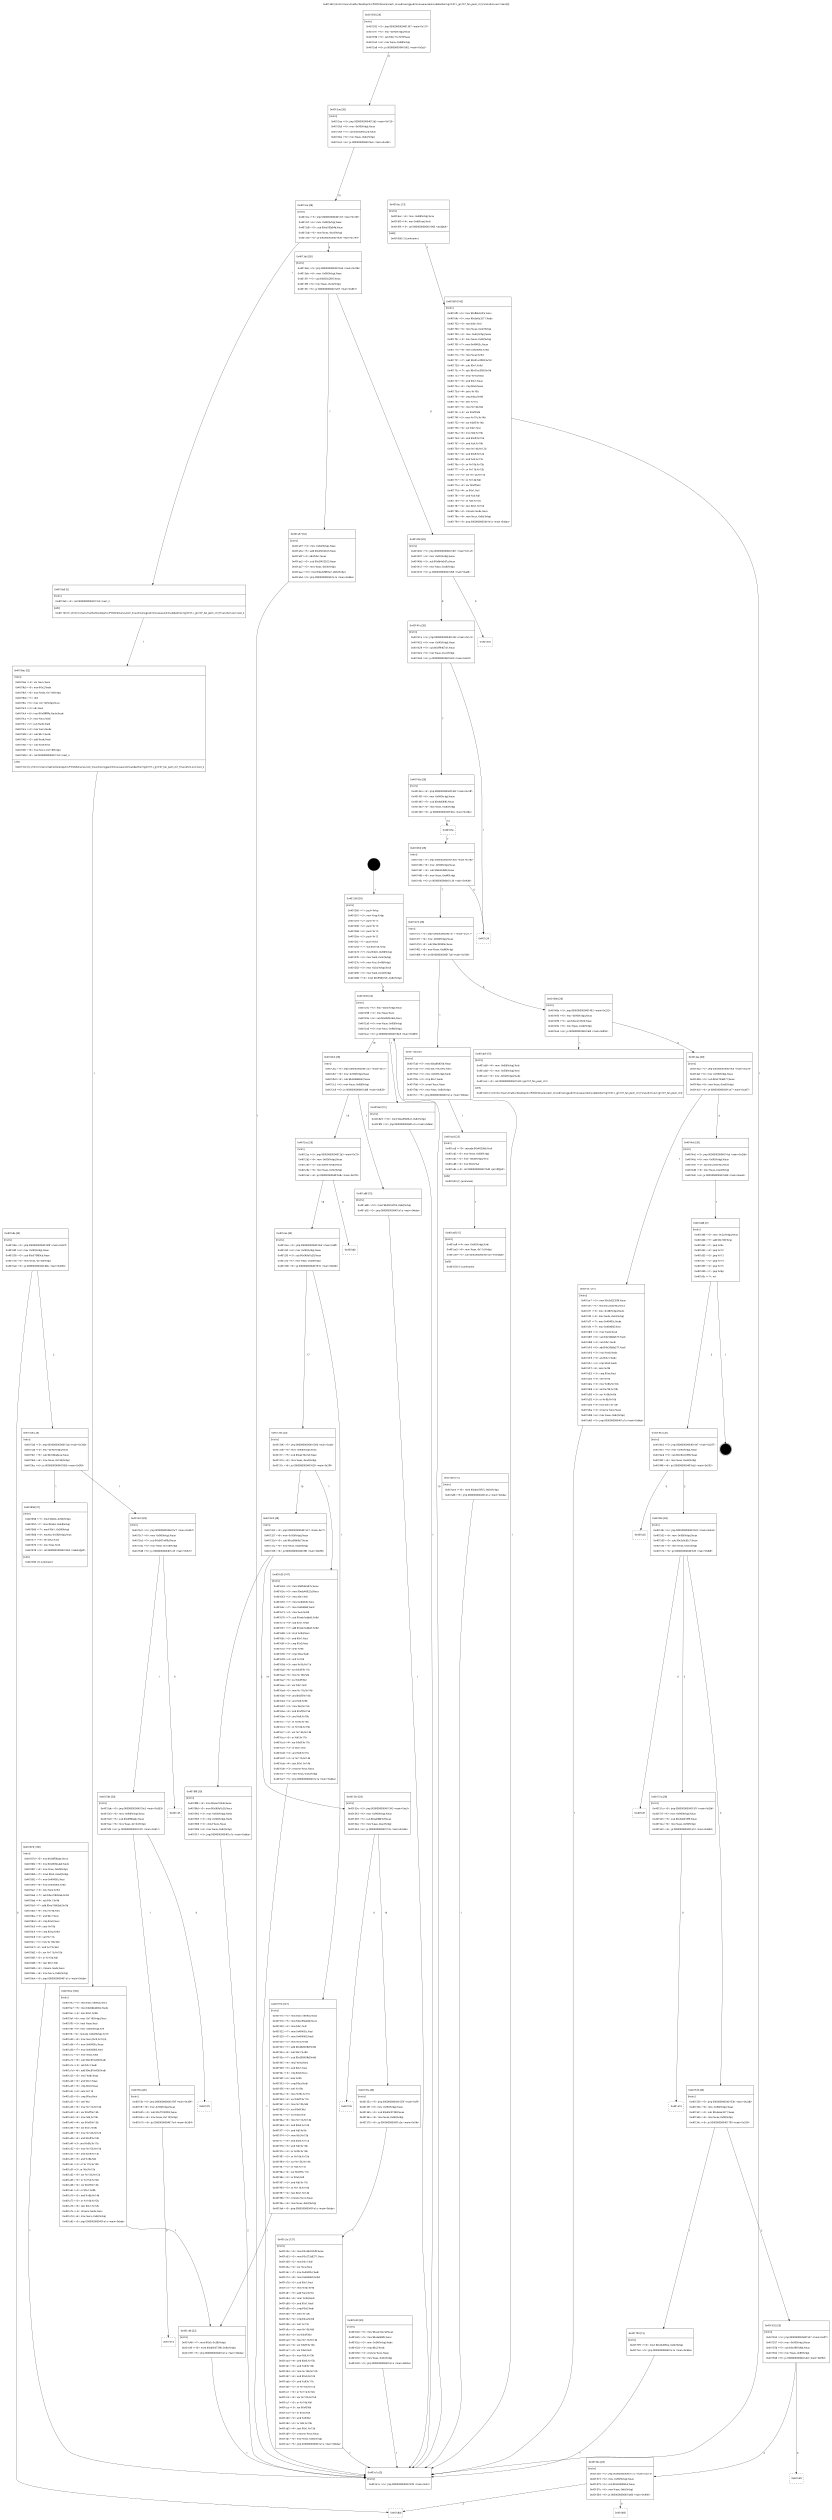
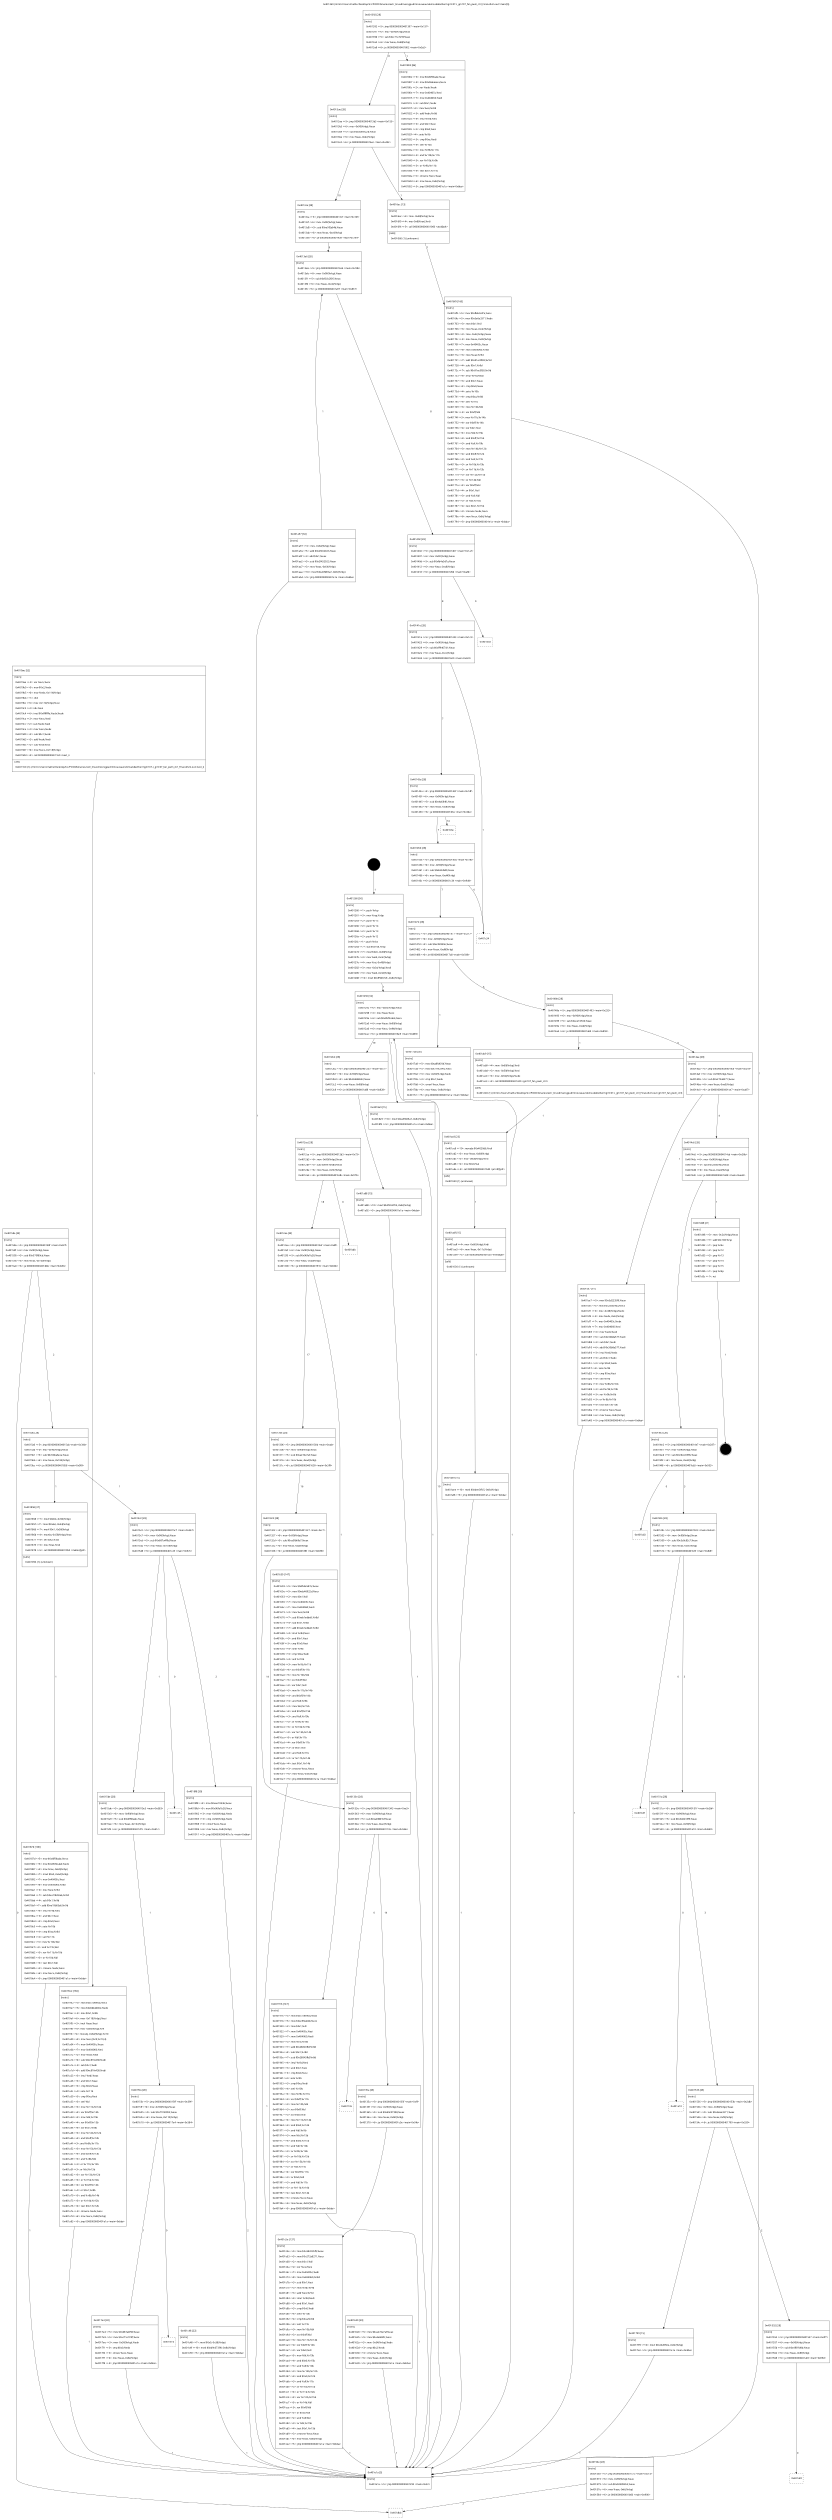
node "0x401802 [86]": added
edge "0x4013ae [28]" -> "0x4016ec [13]": added, label "1"
edge "0x4013e6 [28]" -> "0x401a97 [34]": reversed
node "0x4019a9 [5]": removed
edge "0x40163e" -> "0x401456 [28]": now "0x40143a [28]" -> "0x401456 [28]"
edge "0x4017a8 [30]" -> "0x401ac8 [23]": now "0x401ab9 [15]" -> "0x401ac8 [23]"
edge "0x4012b2 [28]" -> "0x4012ce [28]": removed, label "18"
edge "0x401d48 [21]" -> "0x4014e2 [28]": now "0x4014c6 [28]" -> "0x4014e2 [28]"
edge "0x401adf [15]" -> "0x401aee [15]": added, label "1"
edge "0x401306 [28]" -> "0x401659 [147]": removed, label "1"
edge "0x401322 [28]" -> "0x4018f8 [30]": now "0x4015c2 [28]" -> "0x4018f8 [30]"
edge "0x401858 [37]" -> "0x40187d [108]": added, label "1"
edge "0x4014fe [28]" -> "0x401536 [28]": now "0x40151a [28]" -> "0x401536 [28]"
node "0x401d7c": removed
edge "0x4019e2 [166]" -> "0x401c48 [22]": now "0x4019e2 [166]" -> "0x401e1a [5]"
edge "0x401916 [147]" -> "0x401c48 [22]": now "0x401916 [147]" -> "0x401e1a [5]"
node "0x4017e4 [30]": added
edge "0x401552 [28]" -> "0x40156e [28]": removed, label "2"
node "0x401b60": removed
